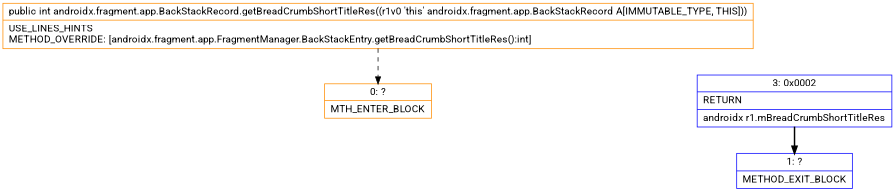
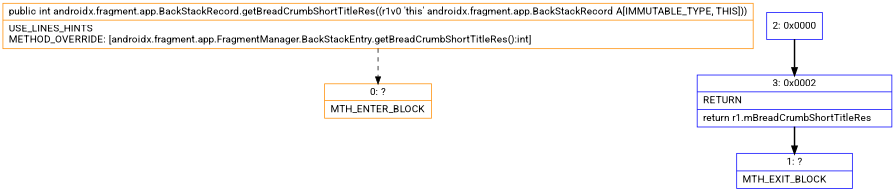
node "2: 0x0000": added
node "3: 0x0002": text "androidx r1.mBreadCrumbShortTitleRes" -> "return r1.mBreadCrumbShortTitleRes"
node "1: ?": text "METHOD_EXIT_BLOCK" -> "MTH_EXIT_BLOCK"
